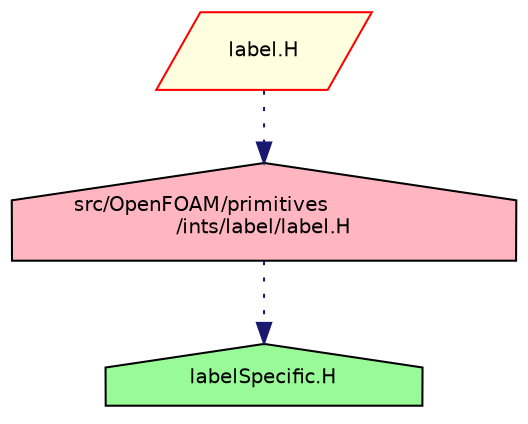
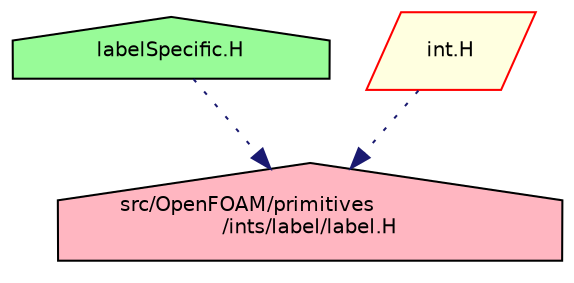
node "label.H": label "label.H" -> "int.H"
edge "src/OpenFOAM/primitives /ints/label/label.H" -> "labelSpecific.H": reversed
